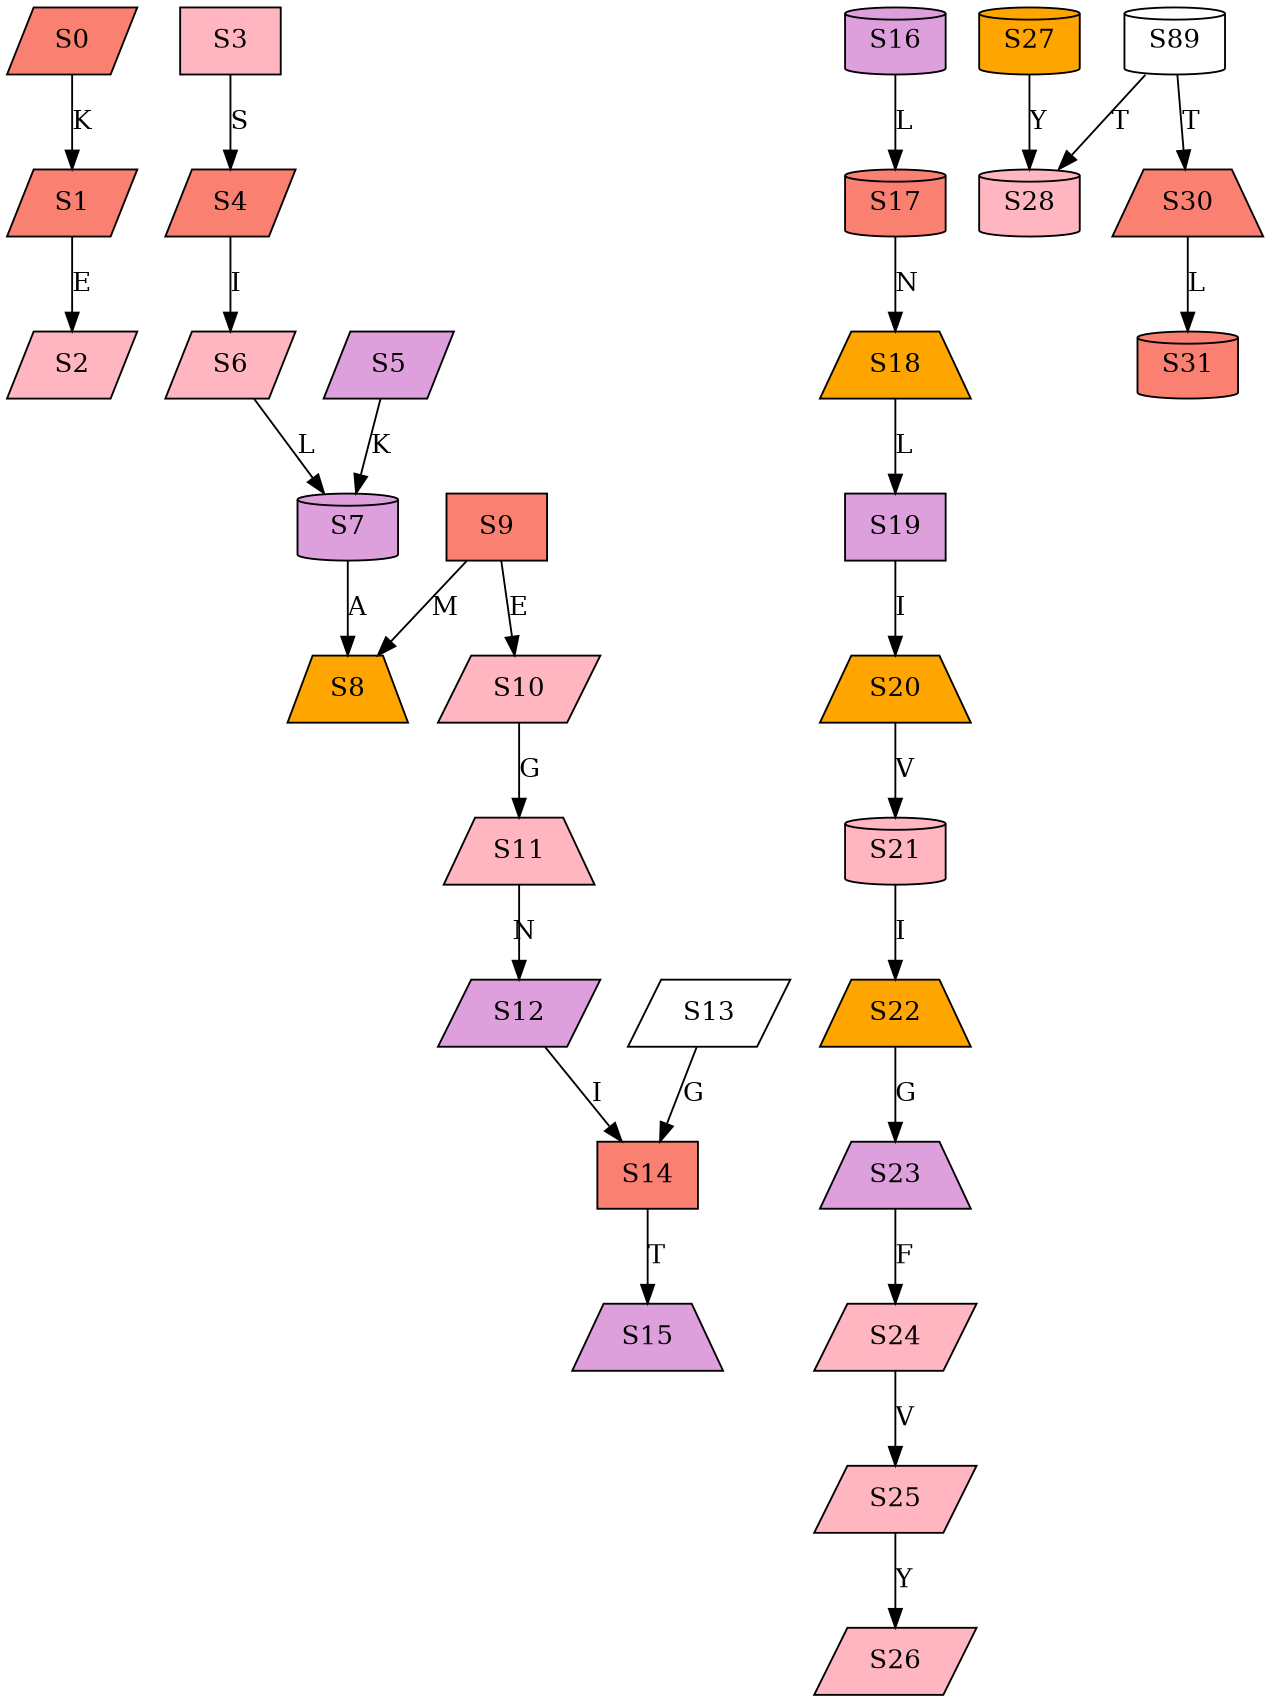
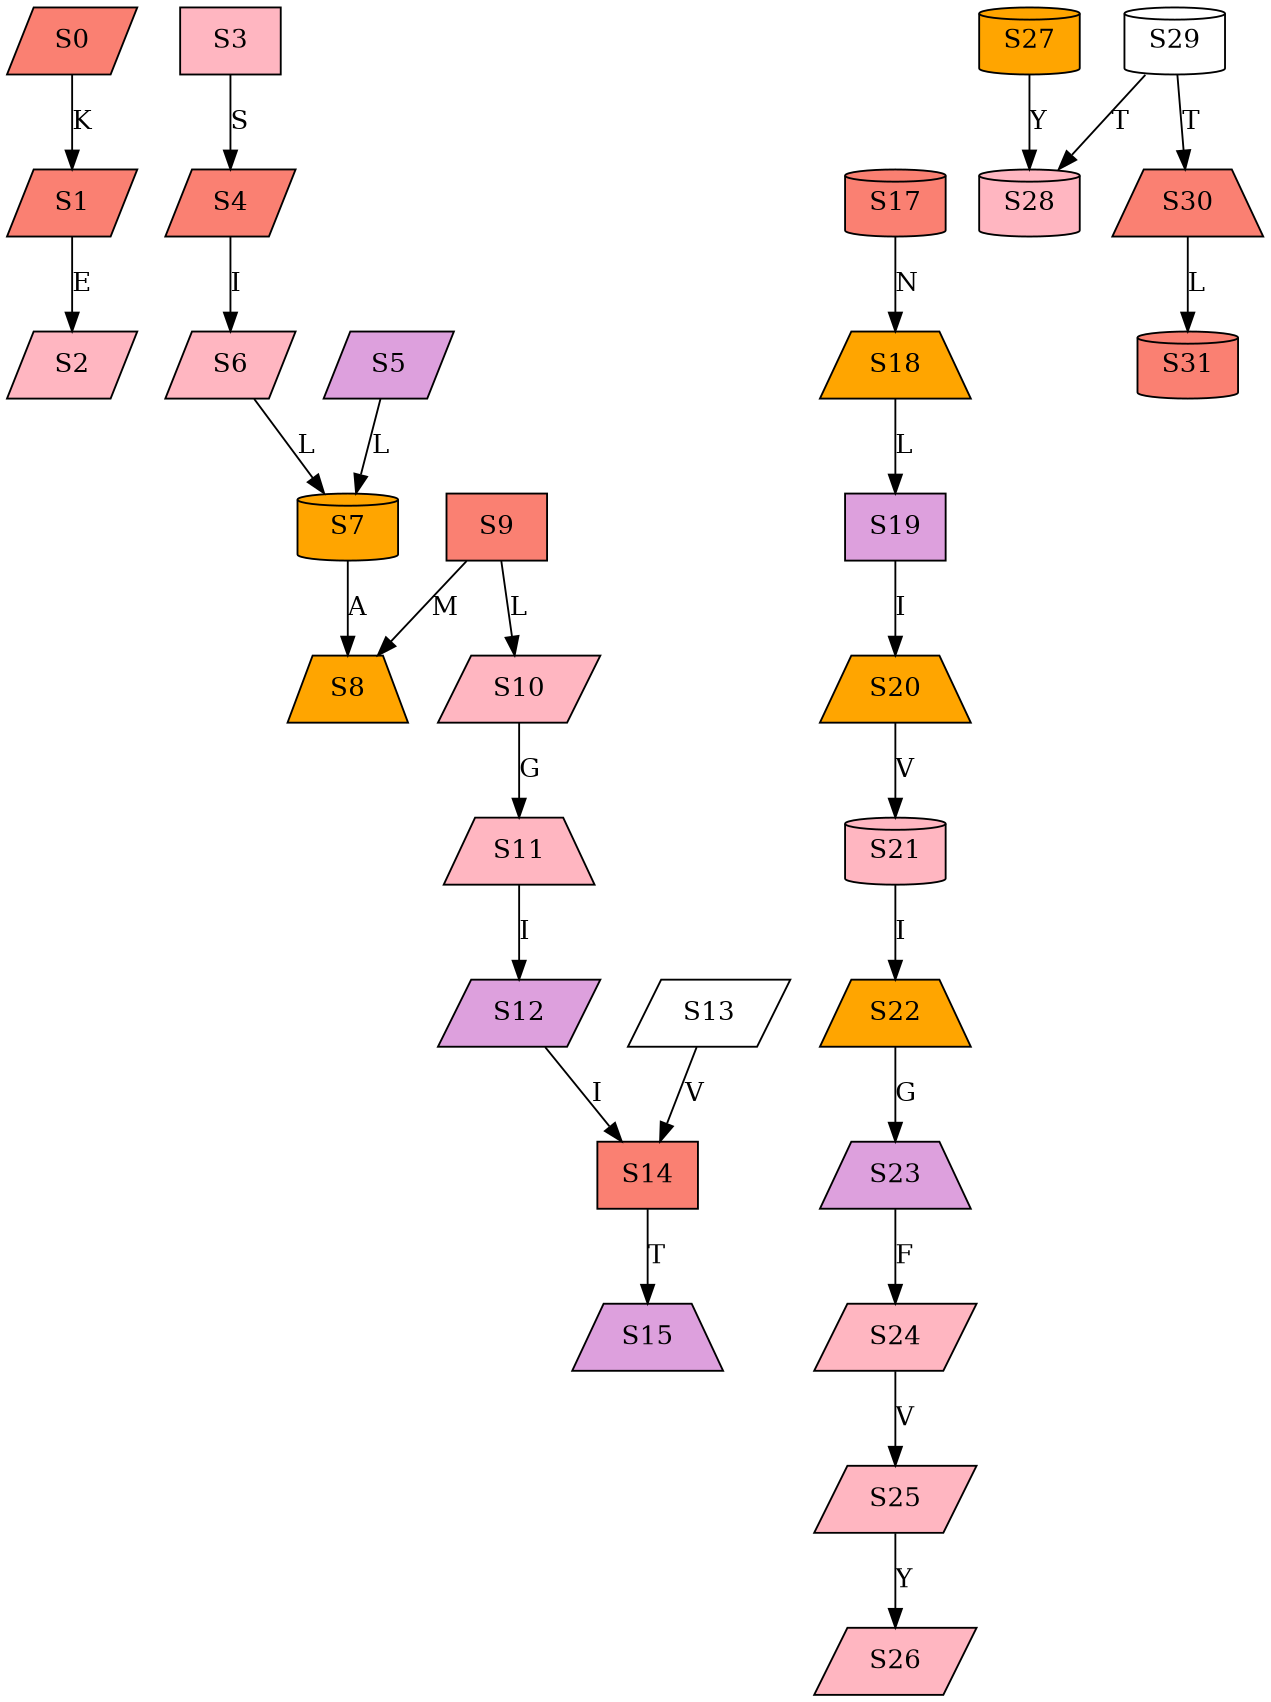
node "S16": removed
node "S89": label "S89" -> "S29"
edge "S5" -> "S7": label "K" -> "L"
node "S7": fillcolor plum -> orange
edge "S9" -> "S10": label "E" -> "L"
edge "S11" -> "S12": label "N" -> "I"
edge "S13" -> "S14": label "G" -> "V"
